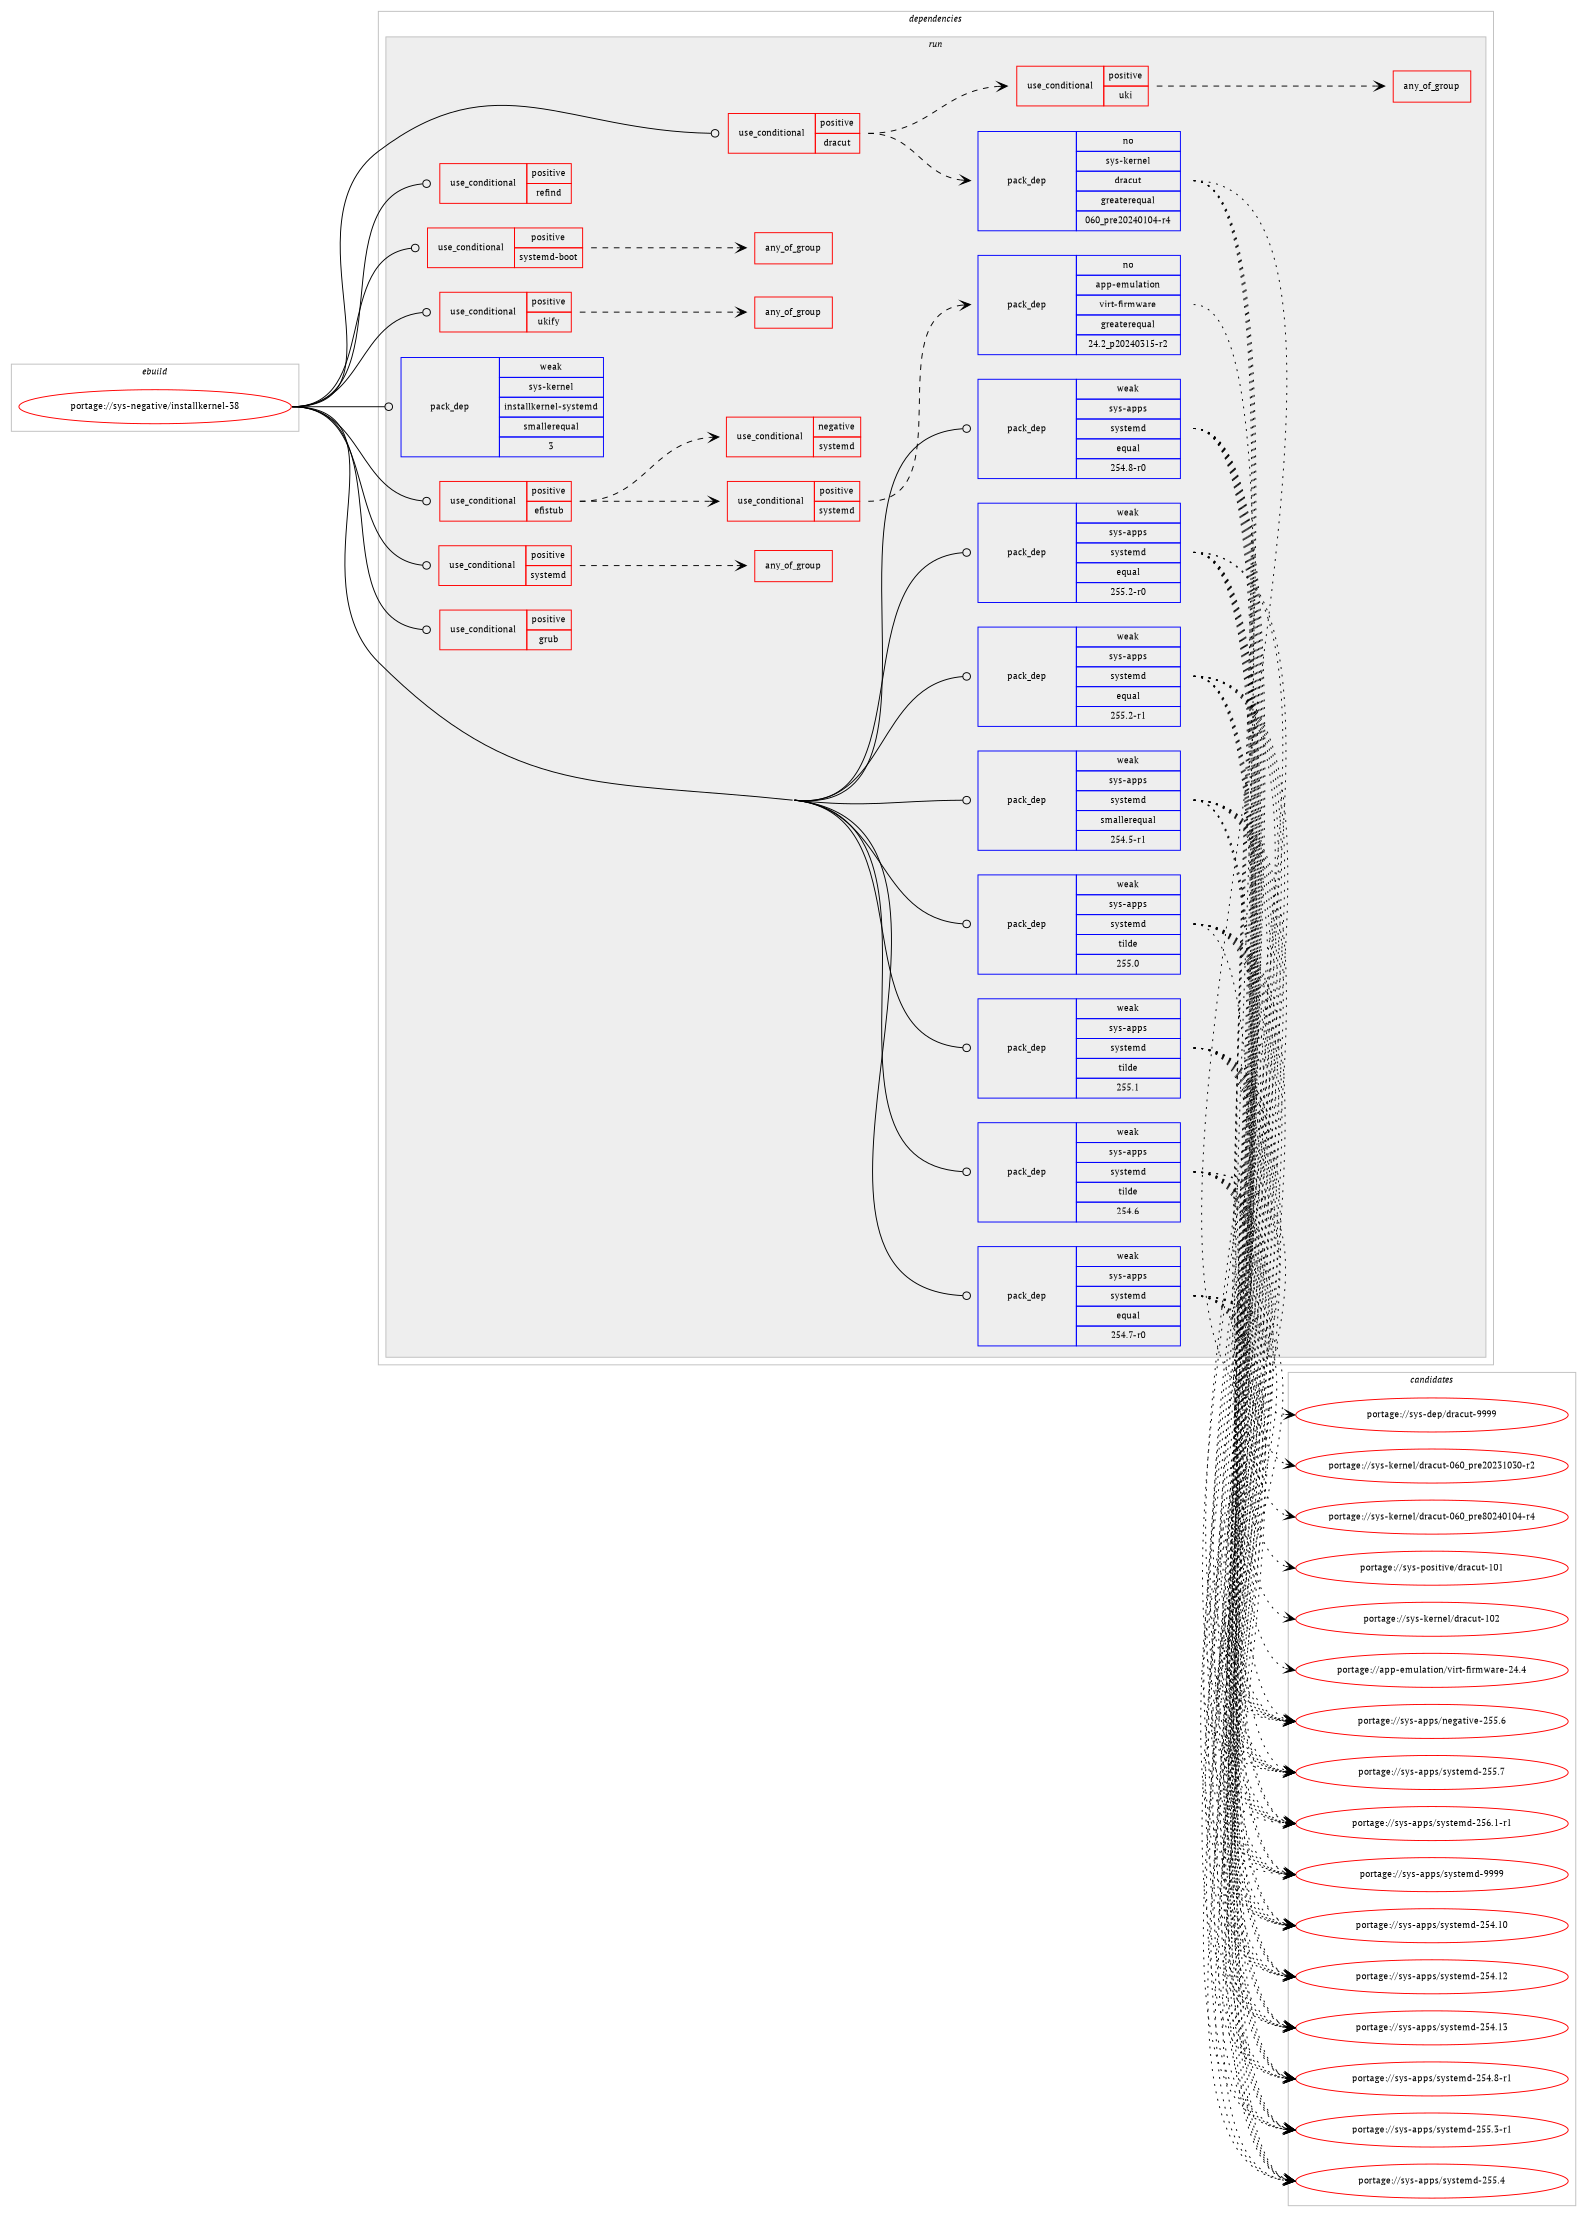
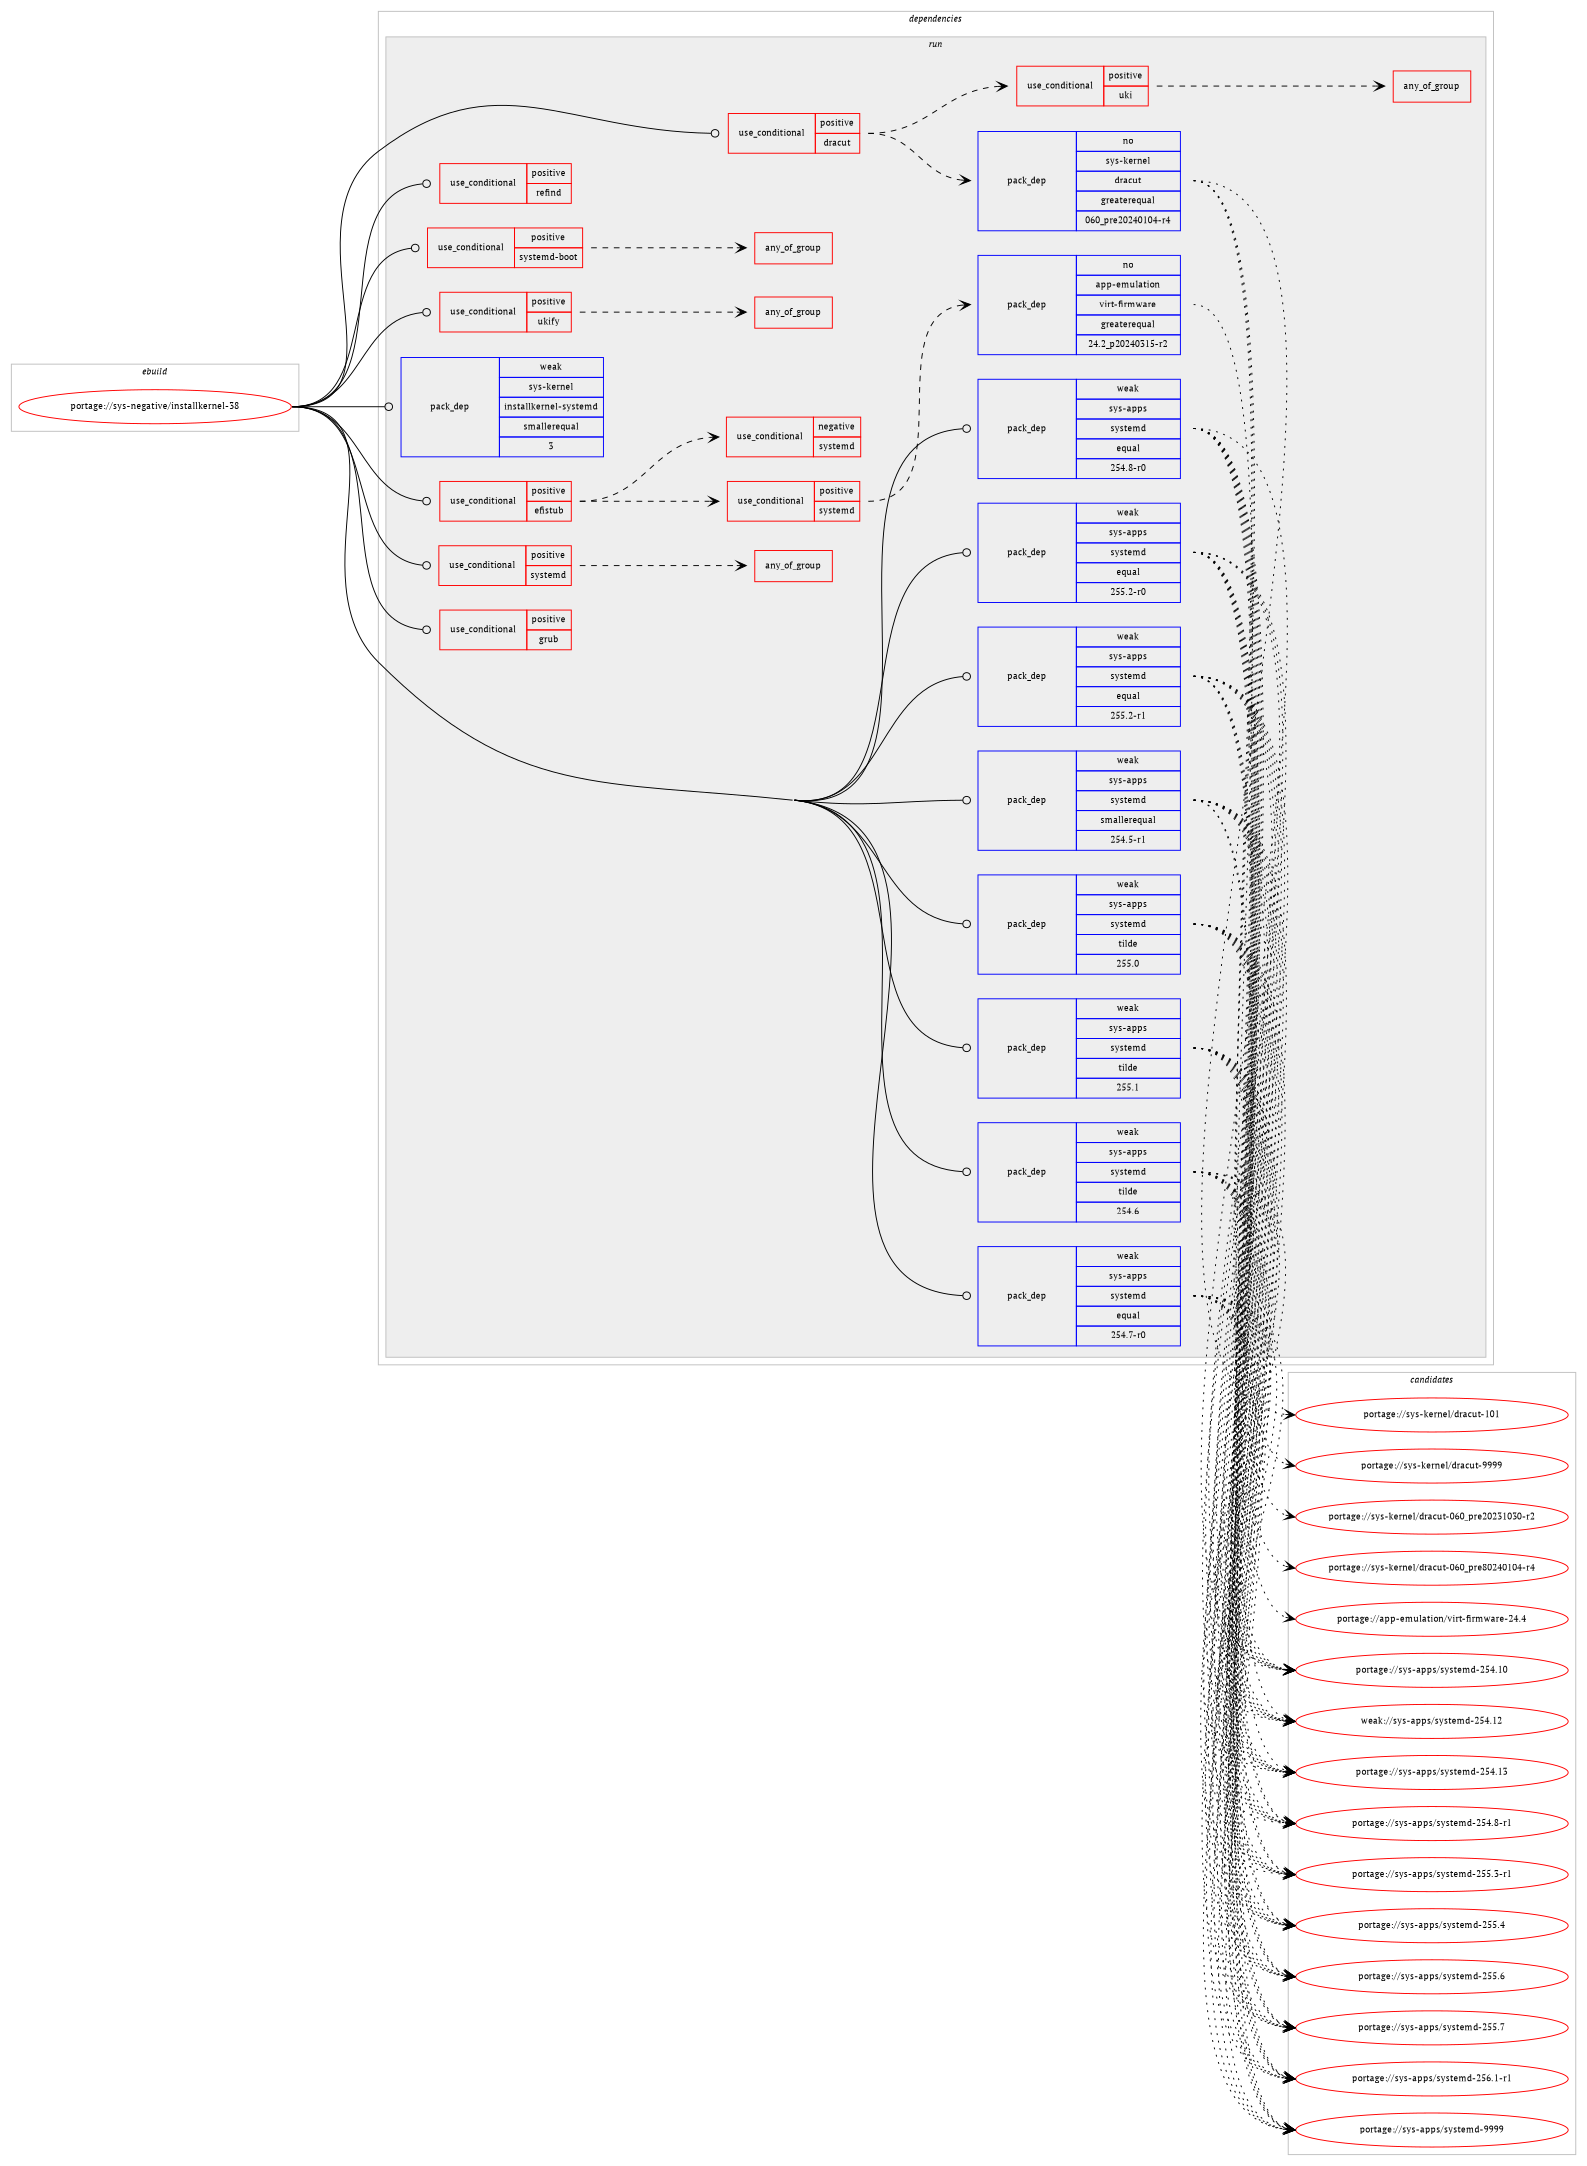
node "portage://sys-dep/dracut-9999": label "portage://sys-dep/dracut-9999" -> "portage://sys-kernel/dracut-9999"
node "portage://sys-positive/dracut-101": label "portage://sys-positive/dracut-101" -> "portage://sys-kernel/dracut-101"
node "portage://sys-kernel/dracut-102": removed
node "portage://sys-apps/negative-255.6": label "portage://sys-apps/negative-255.6" -> "portage://sys-apps/systemd-255.6"
node "portage://sys-apps/systemd-254.12": label "portage://sys-apps/systemd-254.12" -> "weak://sys-apps/systemd-254.12"
